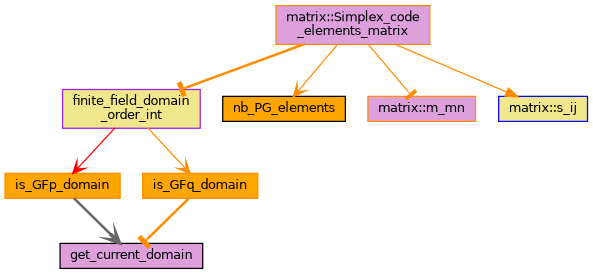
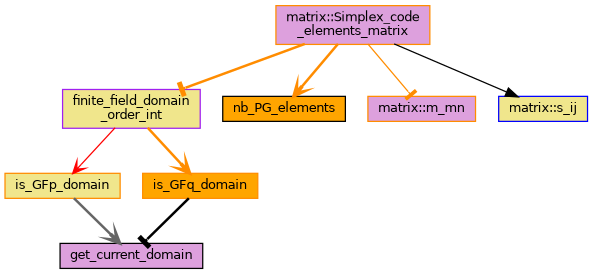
edge "matrix::Simplex_code _elements_matrix" -> "nb_PG_elements": style solid -> bold
edge "matrix::Simplex_code _elements_matrix" -> "matrix::s_ij": color darkorange -> black
edge "finite_field_domain _order_int" -> "is_GFq_domain": style solid -> bold
node "is_GFp_domain": fillcolor orange -> khaki
edge "is_GFq_domain" -> "get_current_domain": color darkorange -> black
